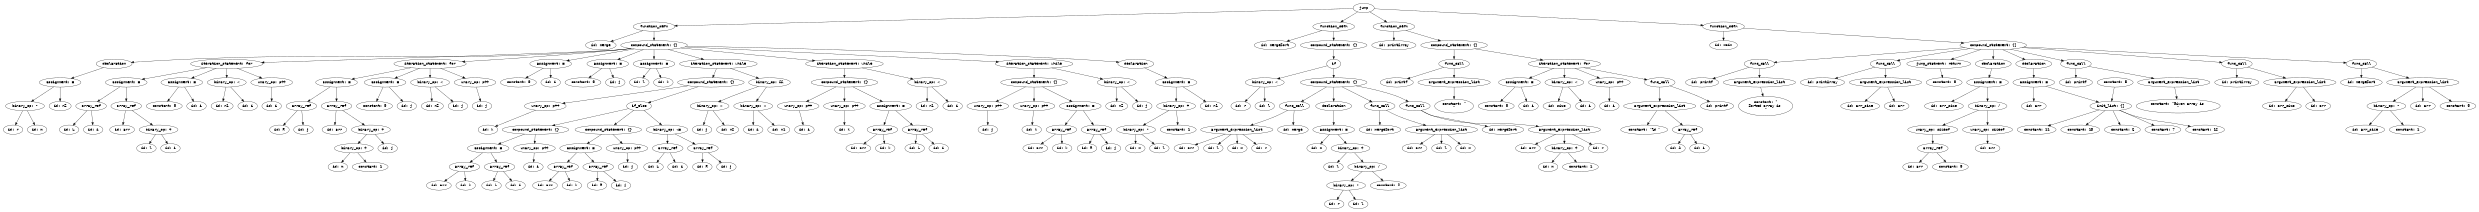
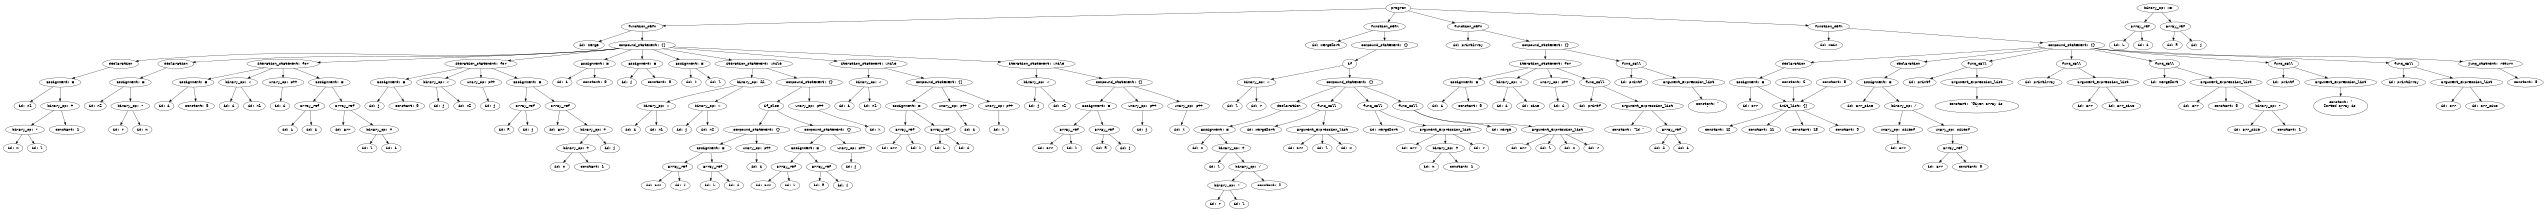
node "jump": label "jump" -> "program"
edge "if_else" -> "binary_op: <=": removed
edge "init_list: {}" -> "constant: 6": reversed
node "constant: 7": label "constant: 7" -> "constant: 9"
